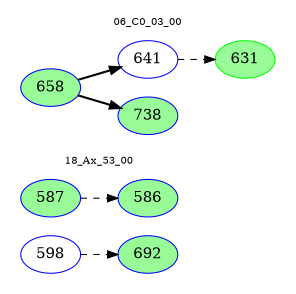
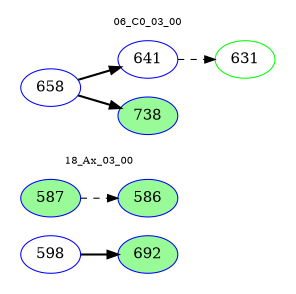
node "631": fillcolor palegreen -> white
node "658": fillcolor palegreen -> white
cluster "18_Ax_53_00": label "18_Ax_53_00" -> "18_Ax_03_00"
edge "598" -> "692": style dashed -> bold
